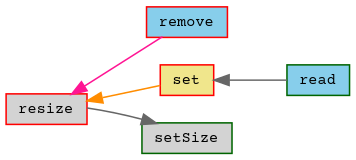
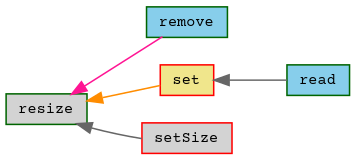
node "remove": color red -> darkgreen
node "resize": color red -> darkgreen
edge "resize" -> "setSize": reversed
node "setSize": color darkgreen -> red
